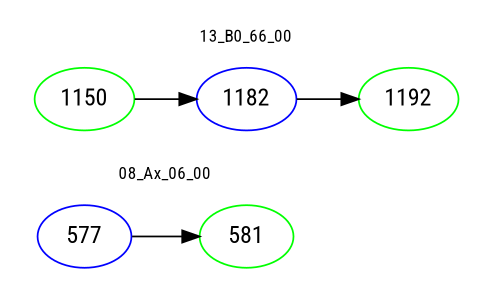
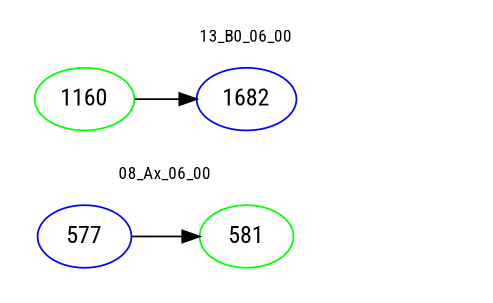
cluster "13_B0_66_00": label "13_B0_66_00" -> "13_B0_06_00"
node "1150": label "1150" -> "1160"
node "1182": label "1182" -> "1682"
node "1192": removed
